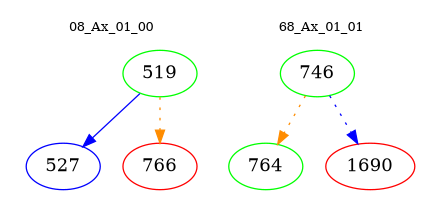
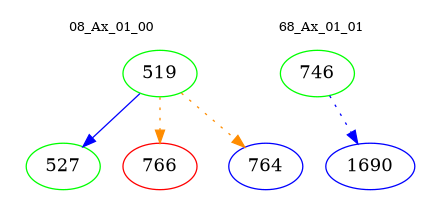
edge "746" -> "764": now "519" -> "764"
node "527": color blue -> green
node "764": color green -> blue
node "1690": color red -> blue
